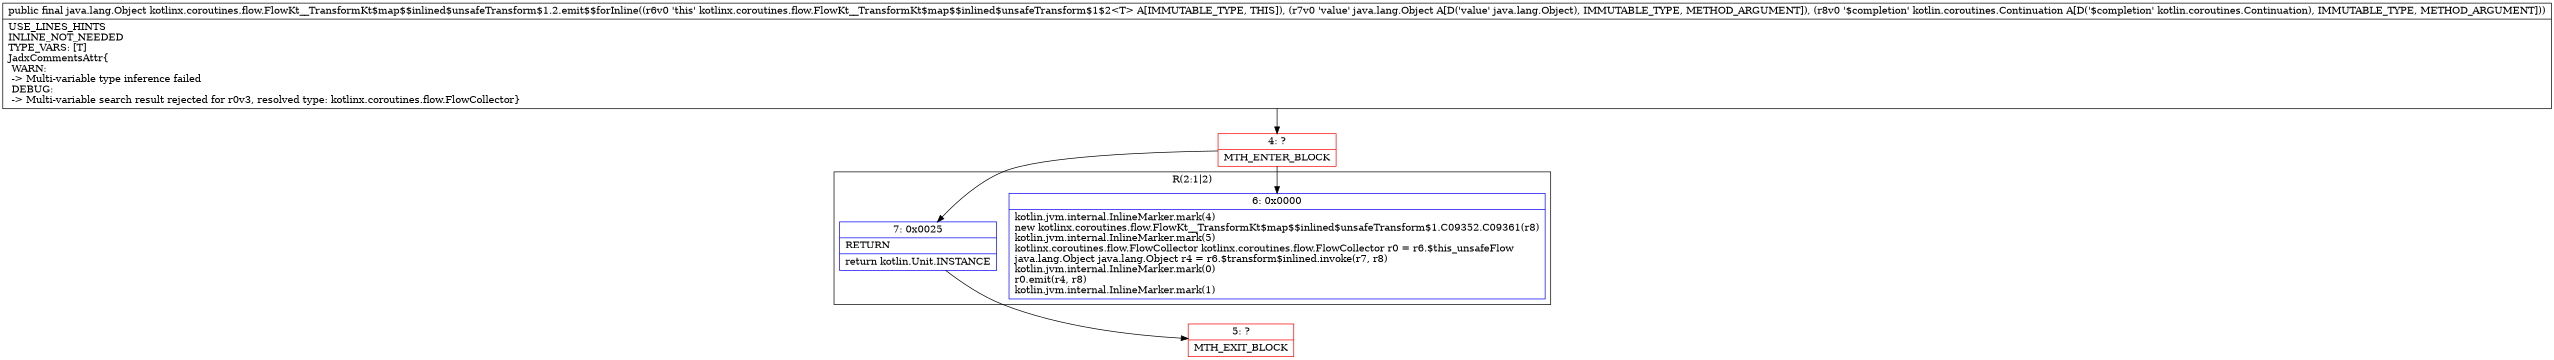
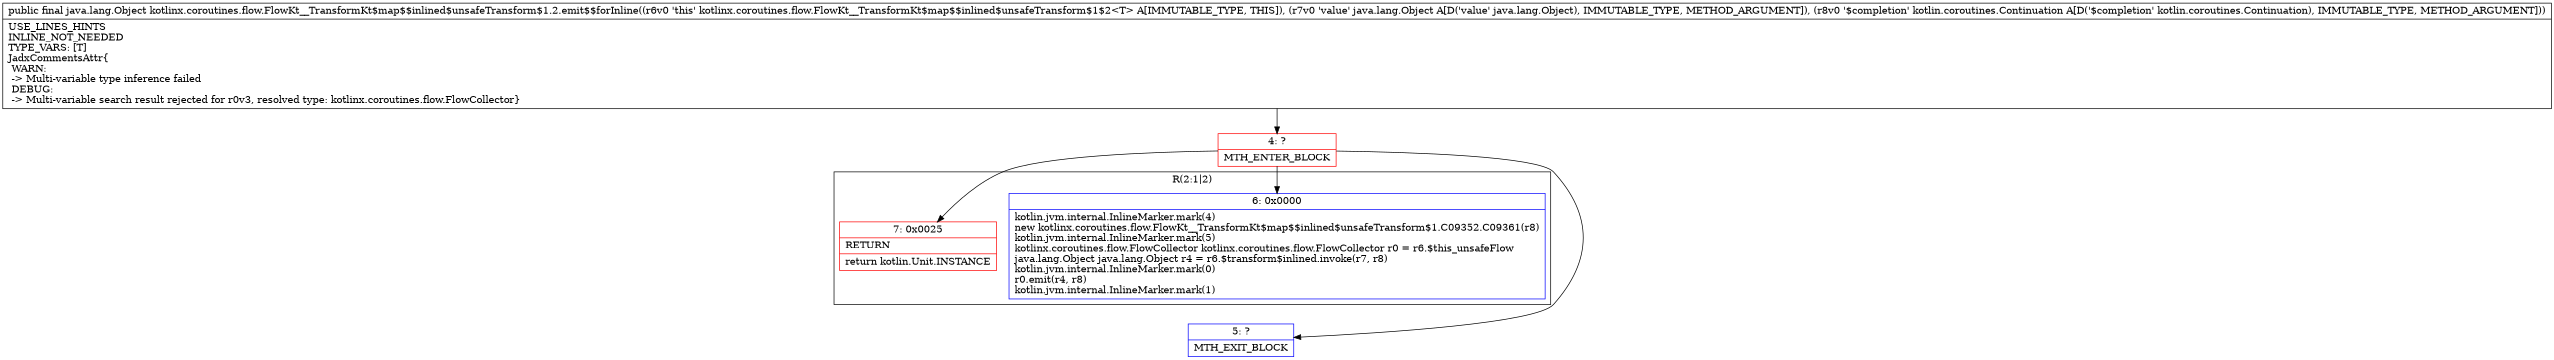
node "7: 0x0025": color blue -> red
edge "7: 0x0025" -> "5: ?": now "4: ?" -> "5: ?"
node "5: ?": color red -> blue
